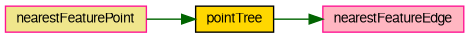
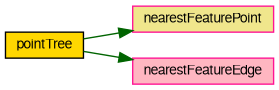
edge "nearestFeaturePoint" -> "pointTree": reversed
